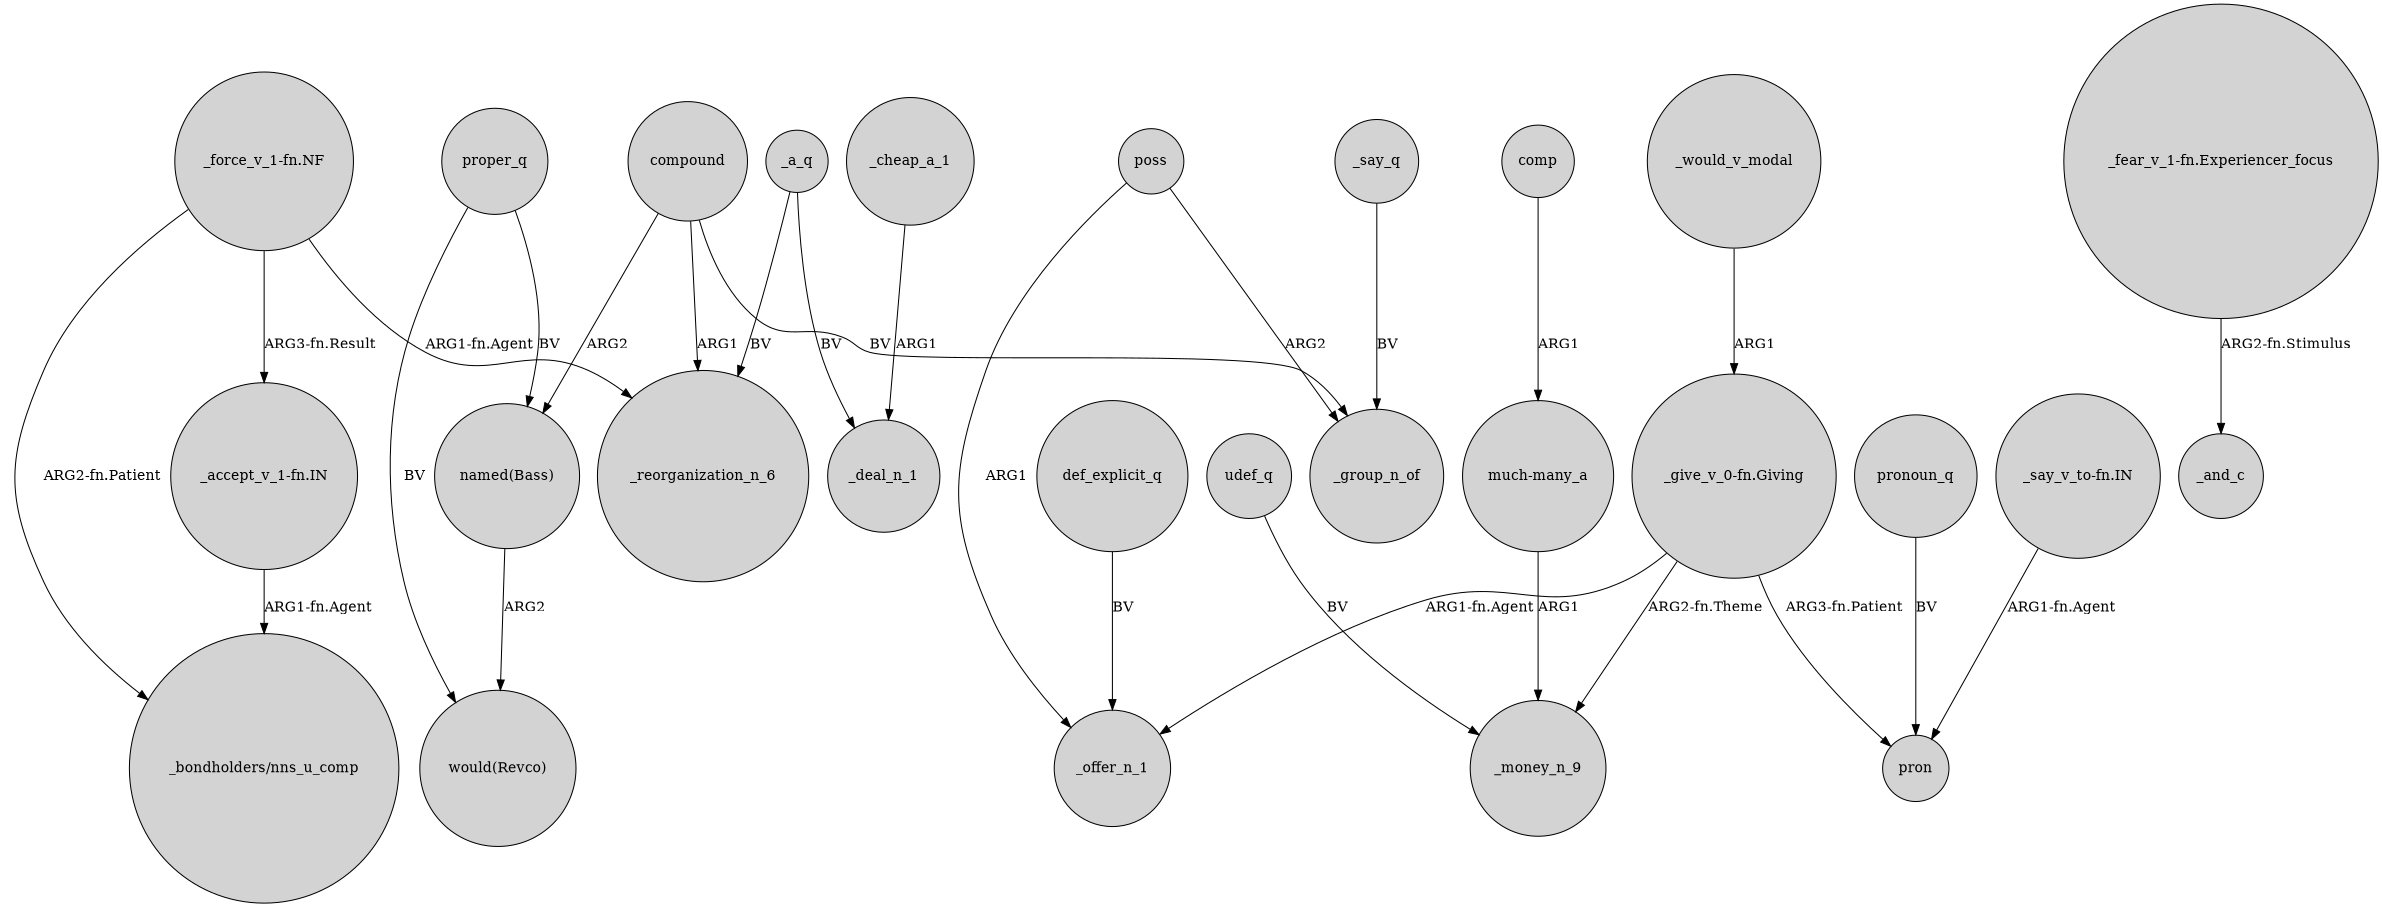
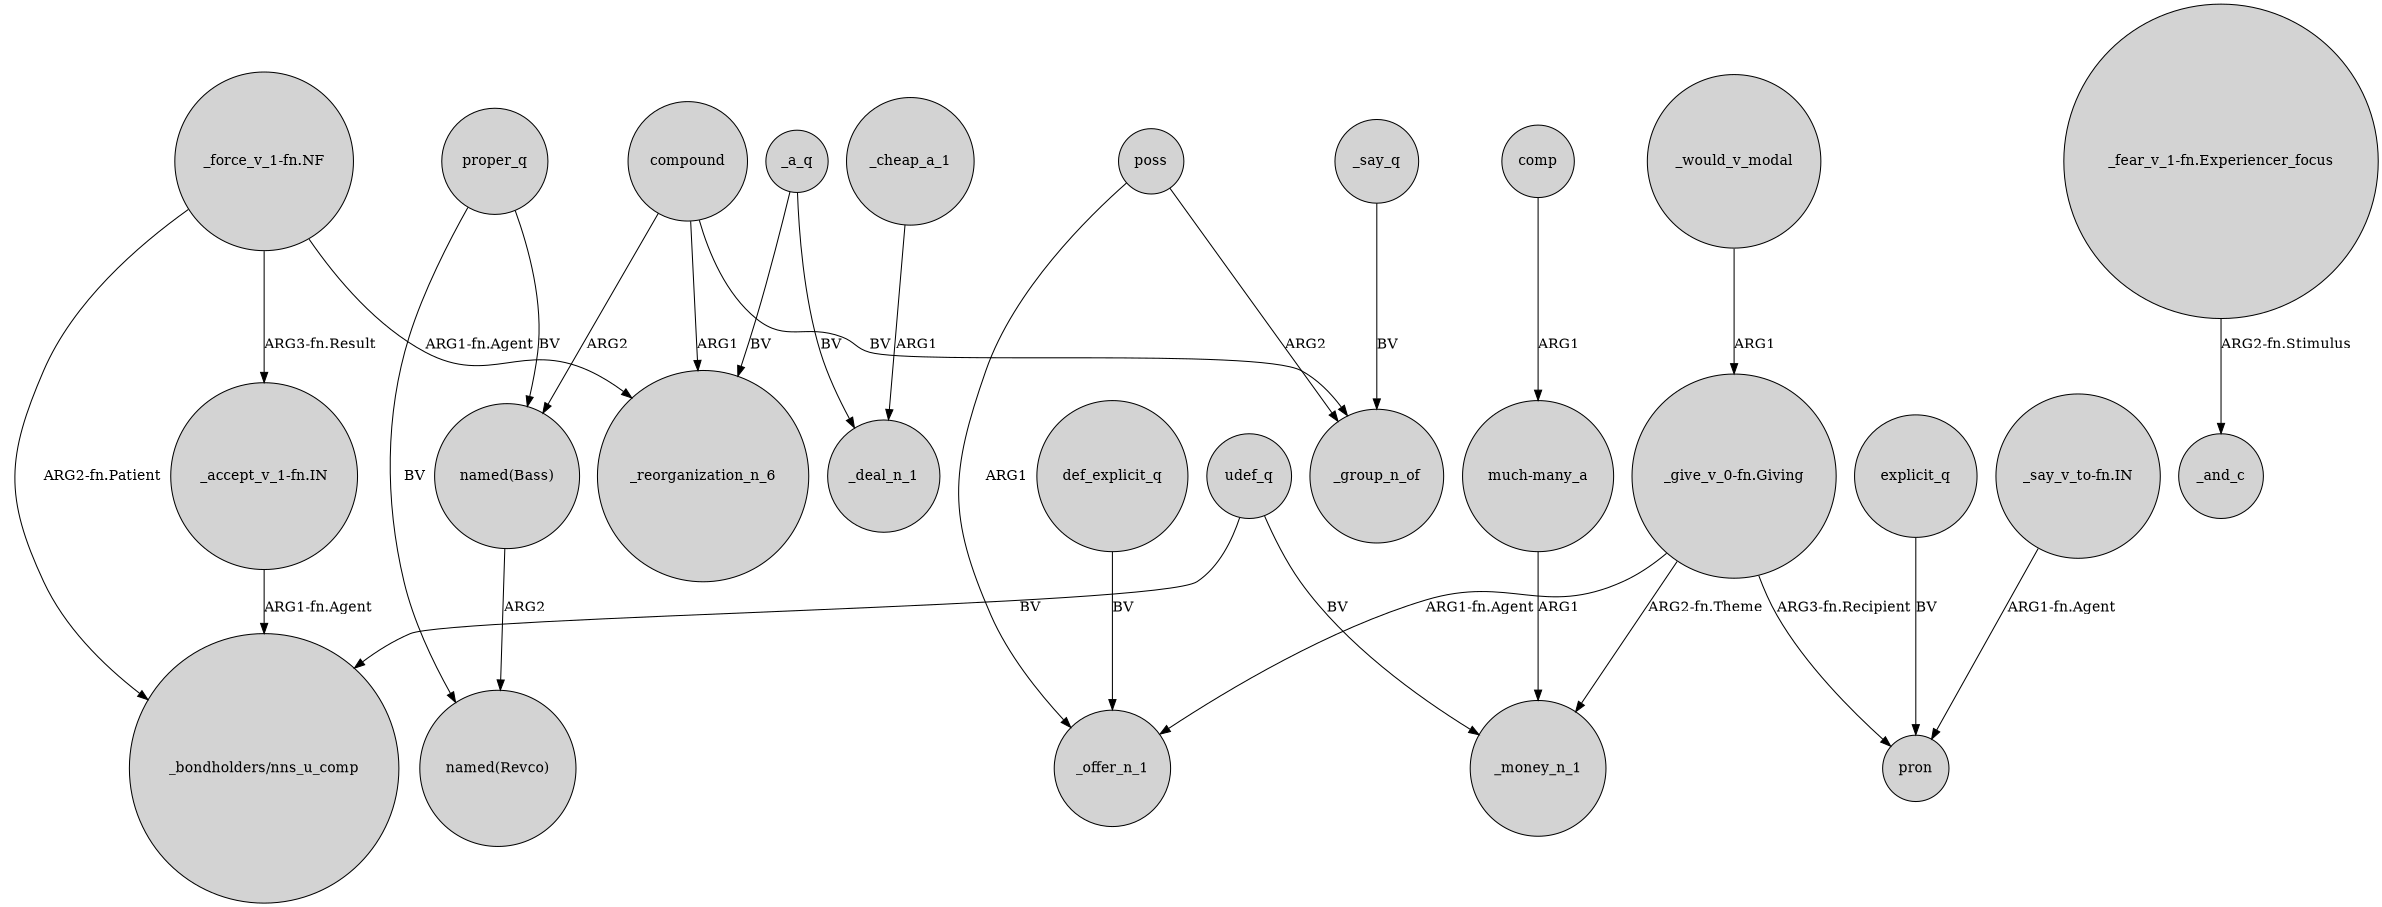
node "pronoun_q": label "pronoun_q" -> "explicit_q"
edge "_give_v_0-fn.Giving" -> "pron": label "ARG3-fn.Patient" -> "ARG3-fn.Recipient"
edge "udef_q" -> "_bondholders/nns_u_comp": added, label "BV"
node "would(Revco)": label "would(Revco)" -> "named(Revco)"
node "_money_n_9": label "_money_n_9" -> "_money_n_1"
